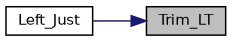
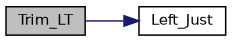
edge "Left_Just" -> "Trim_LT": reversed
